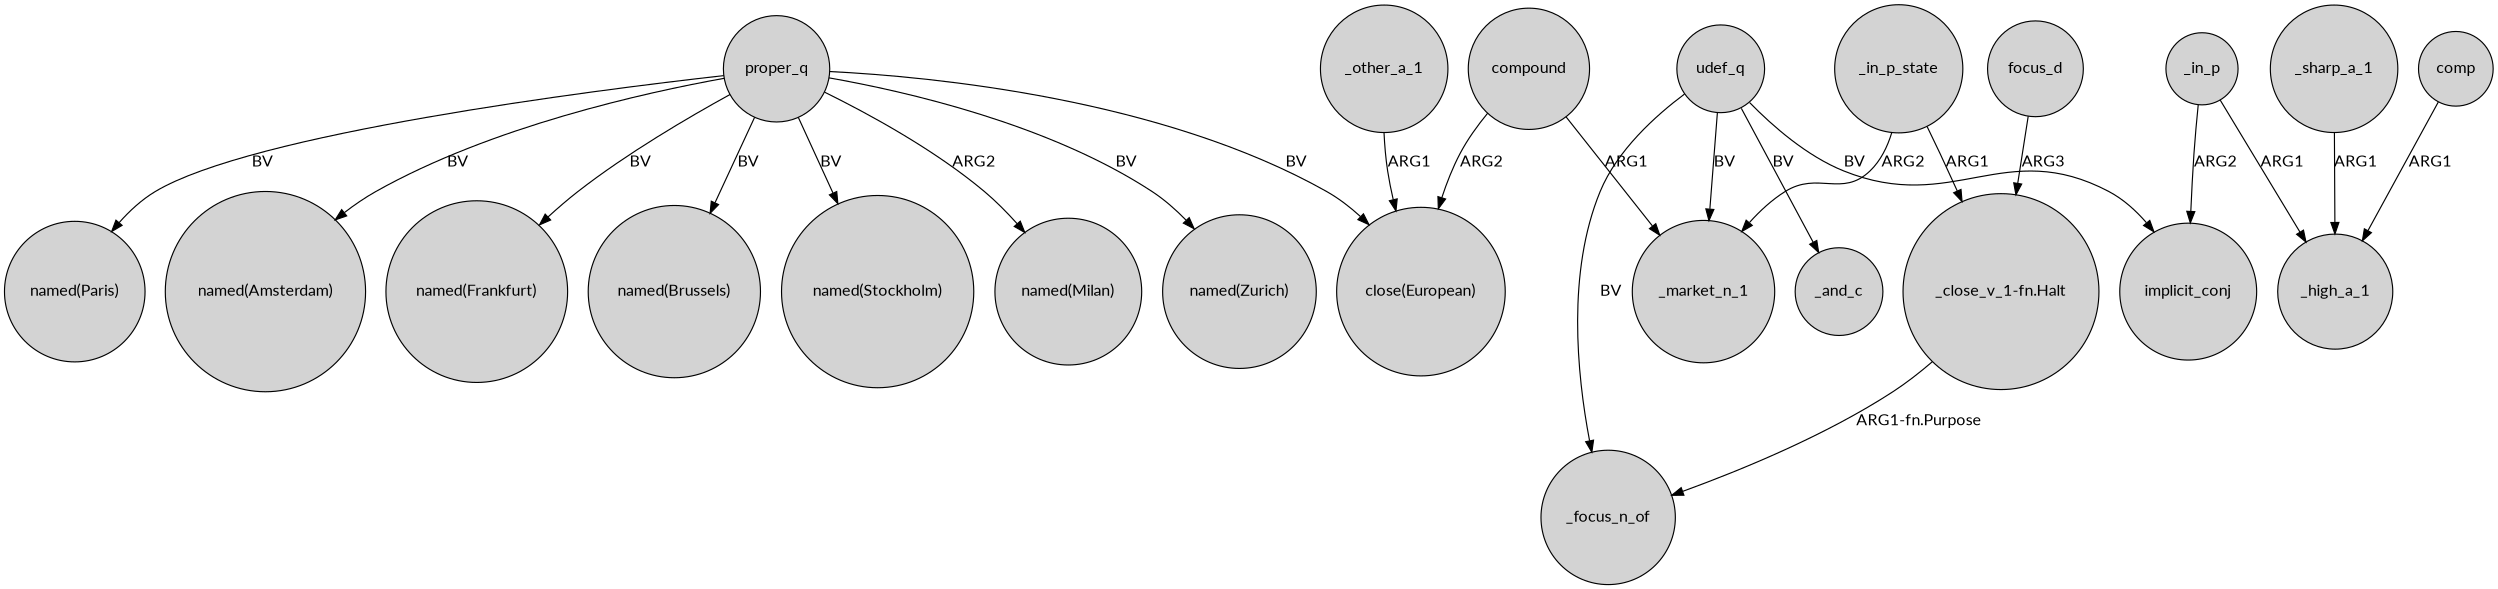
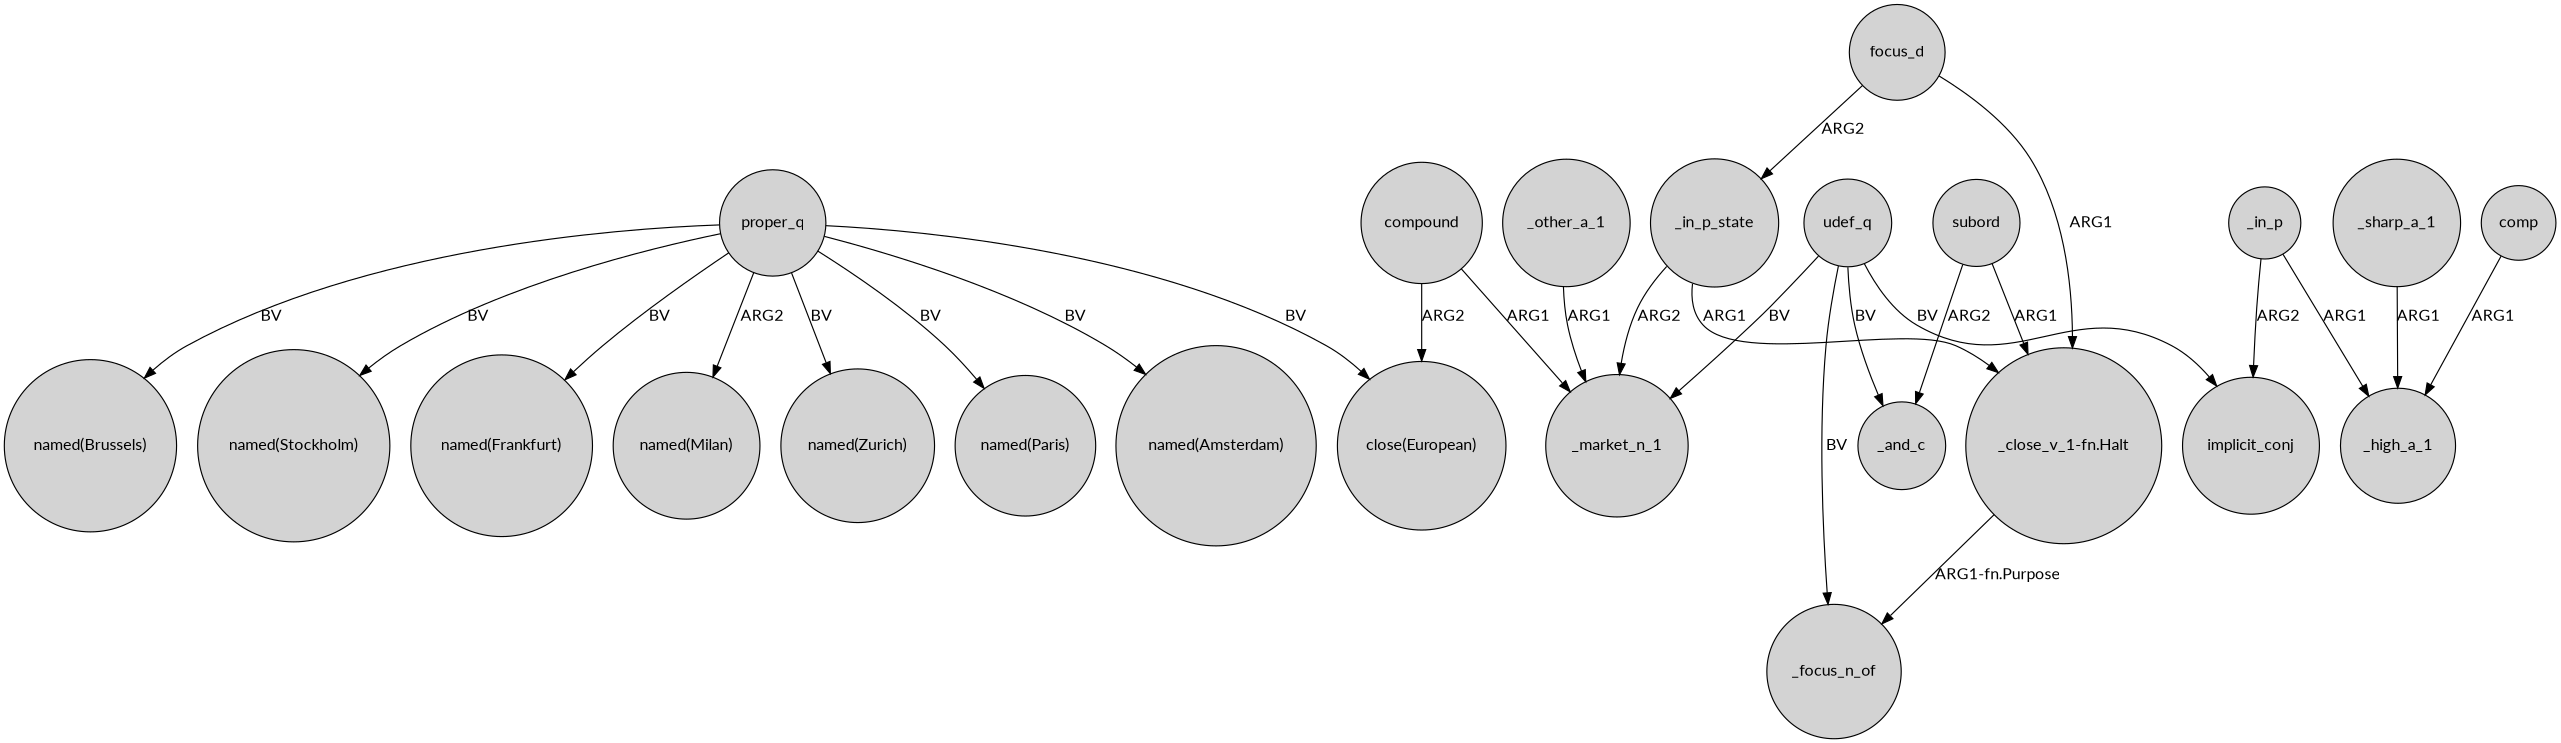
edge "focus_d" -> "_in_p_state": added, label "ARG2"
edge "focus_d" -> "_close_v_1-fn.Halt": label "ARG3" -> "ARG1"
edge "_other_a_1" -> "close(European)": now "_other_a_1" -> "_market_n_1"
node "subord": added
